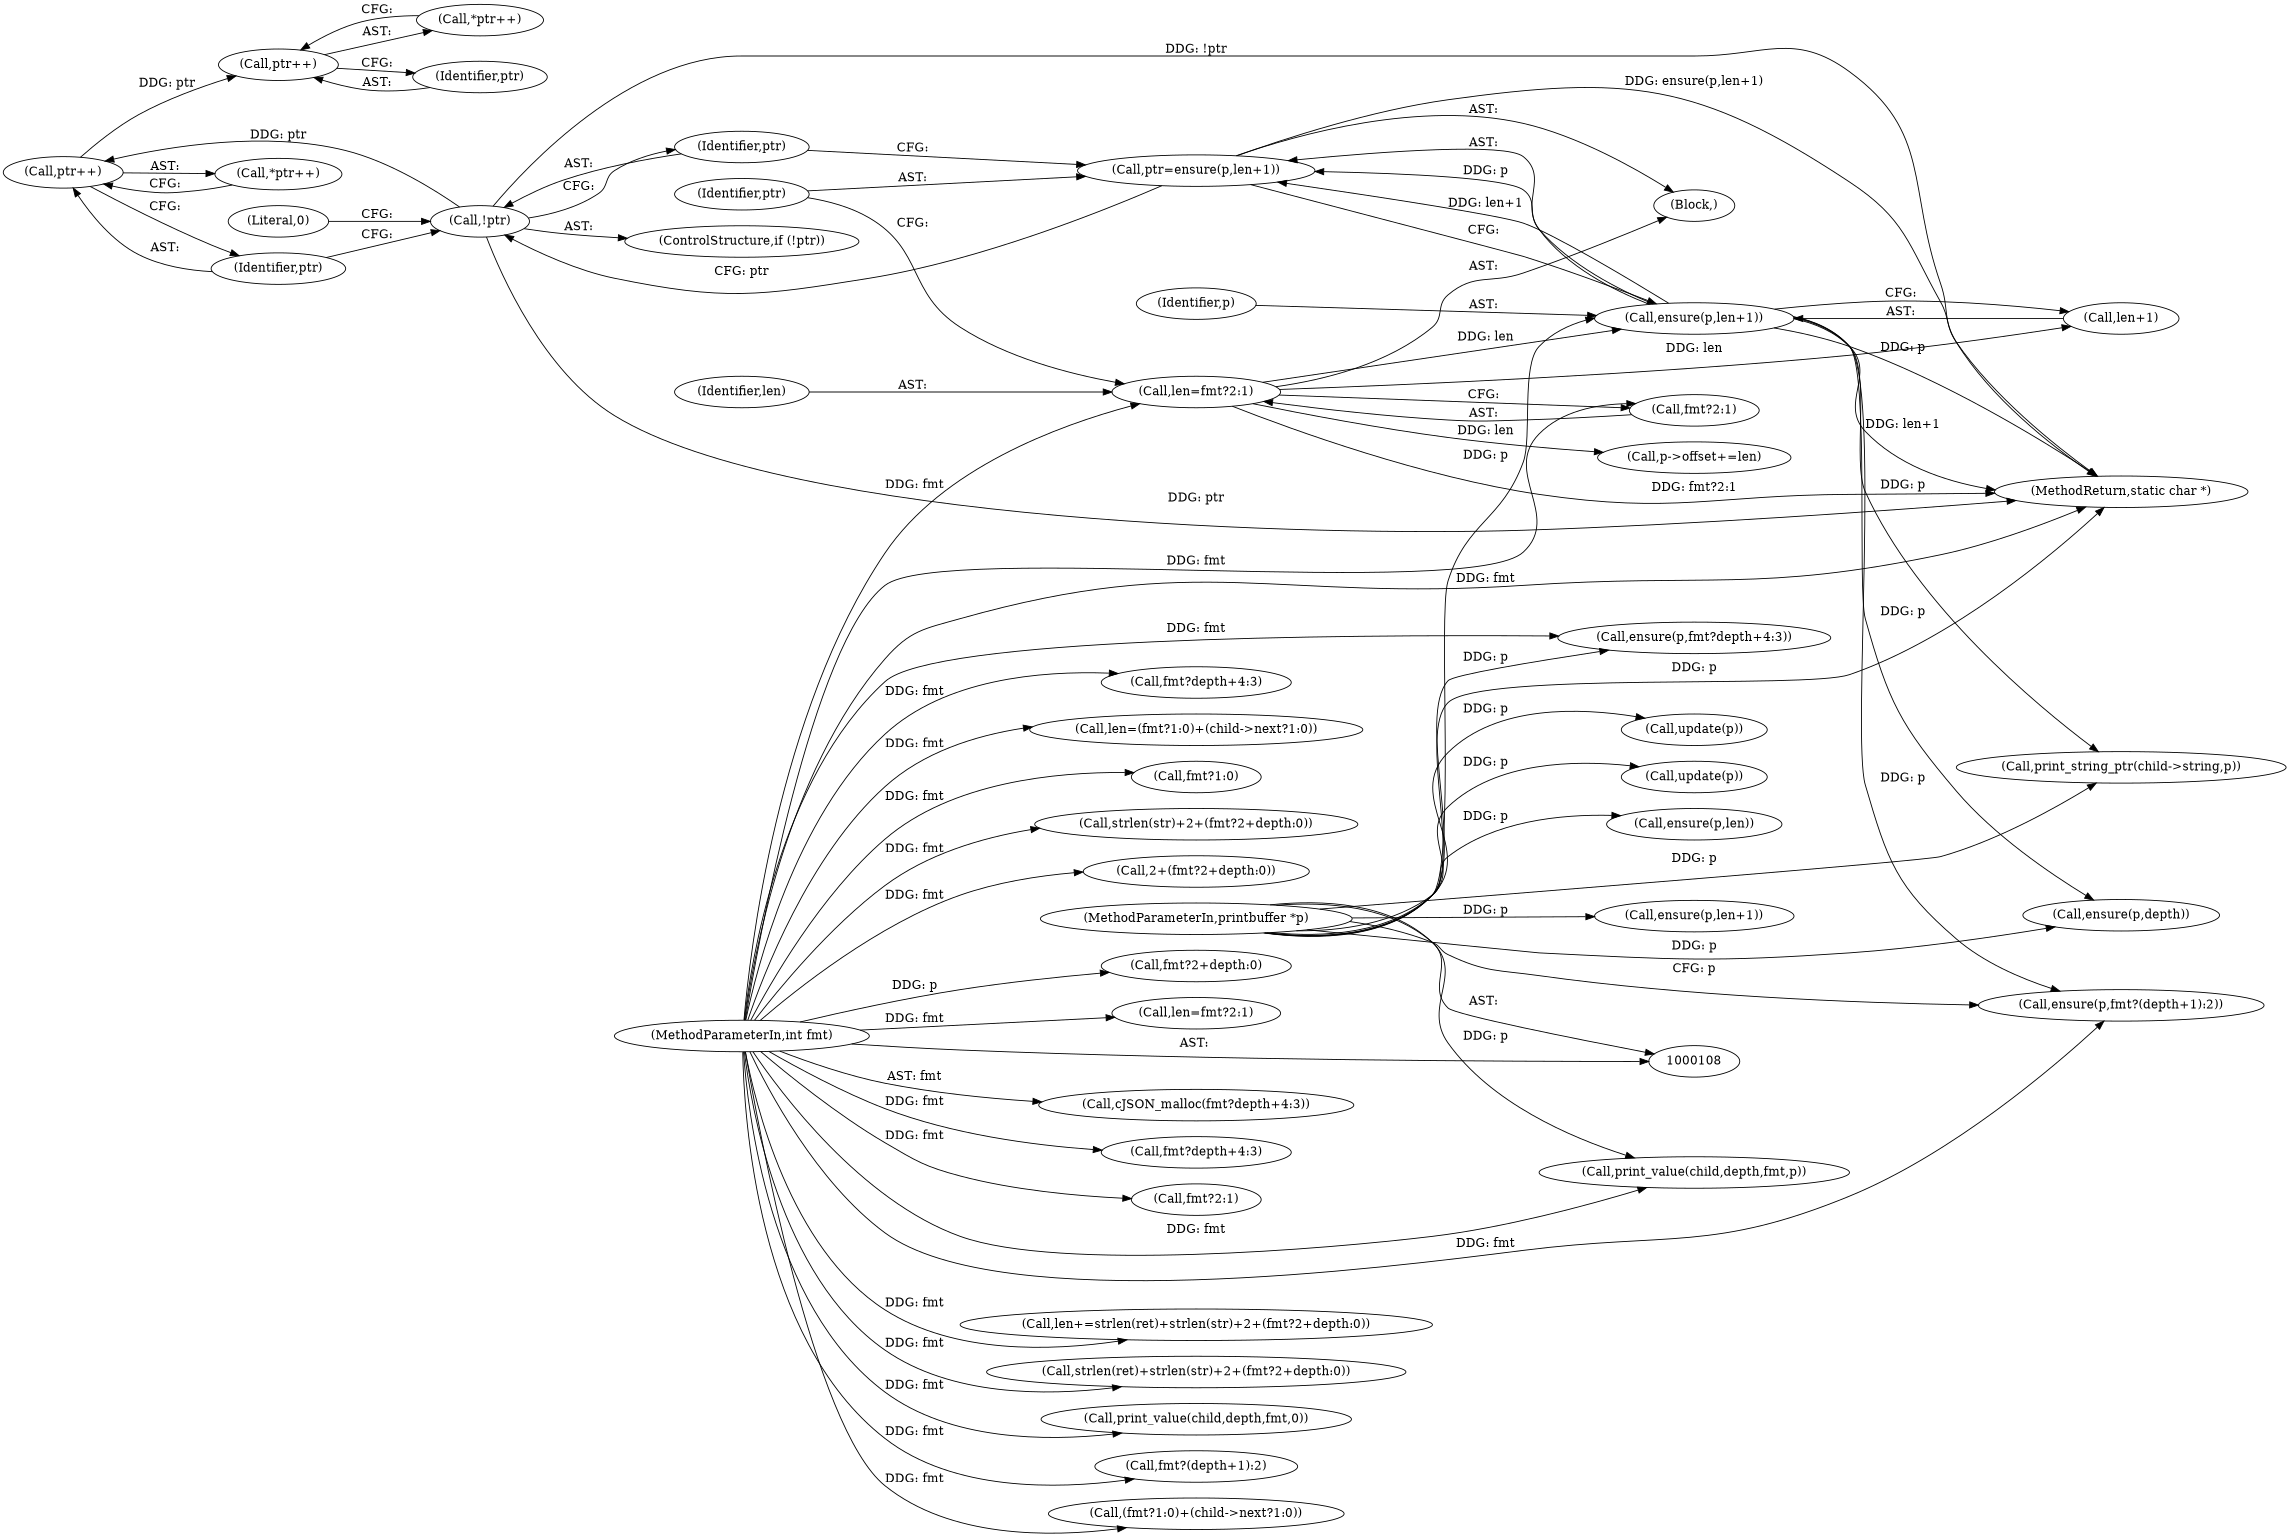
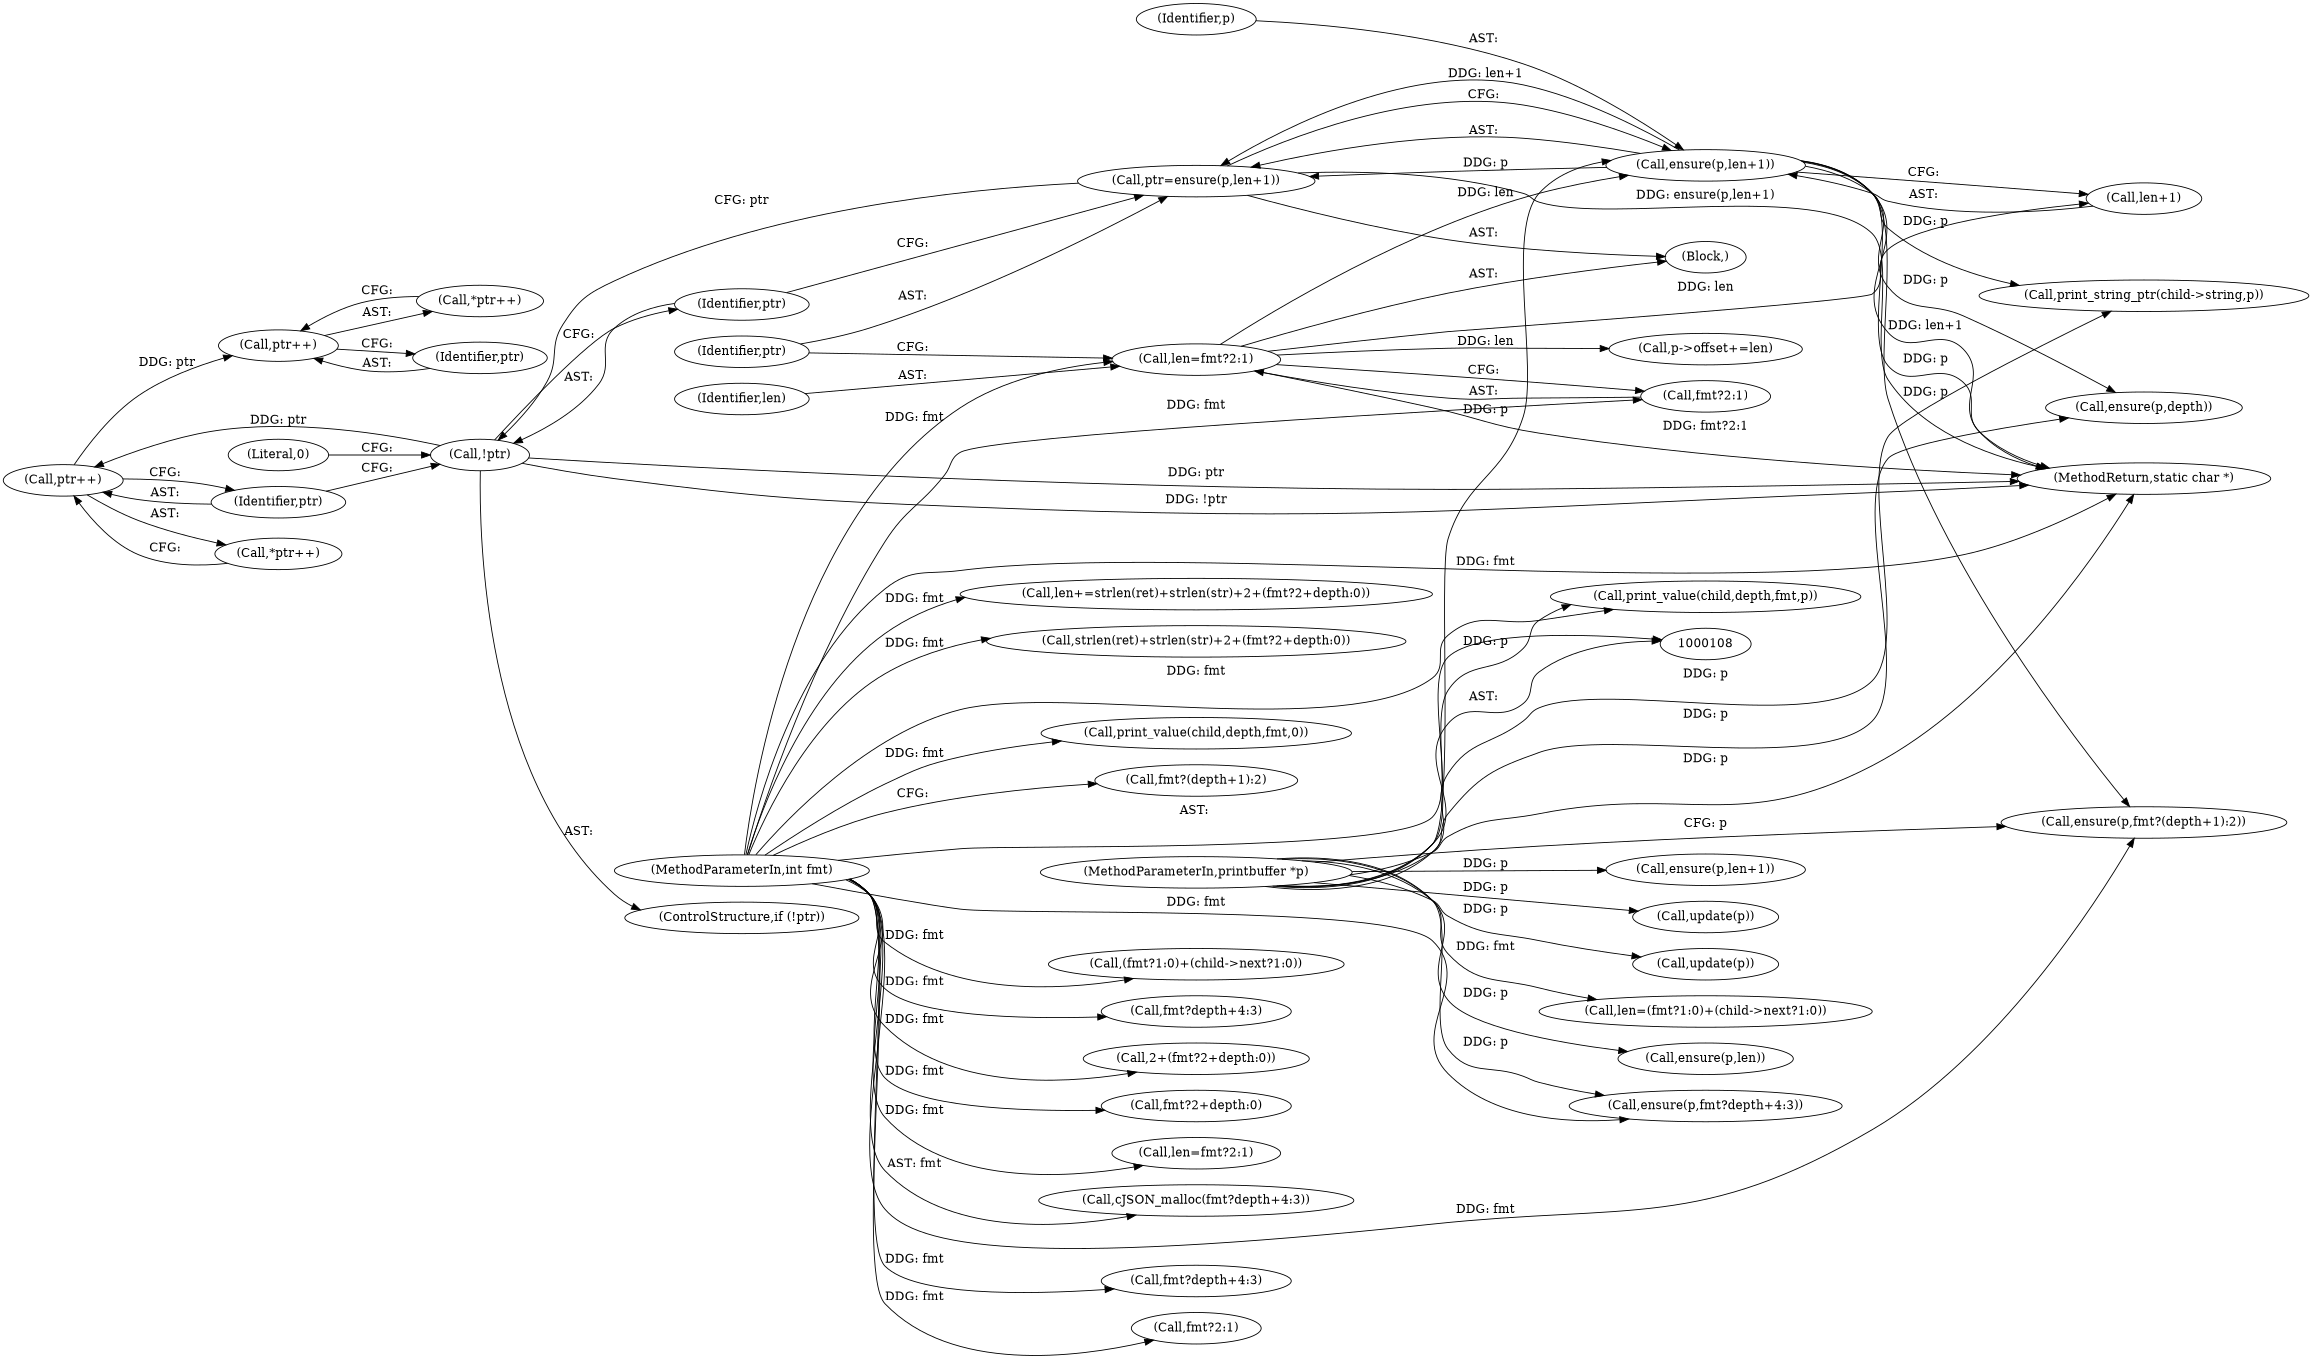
node "(Call,fmt?1:0)": removed
node "(Call,strlen(str)+2+(fmt?2+depth:0))": removed
edge "(MethodParameterIn,int fmt)" -> "(Call,len=(fmt?1:0)+(child->next?1:0))": now "(MethodParameterIn,printbuffer *p)" -> "(Call,len=(fmt?1:0)+(child->next?1:0))"
edge "(MethodParameterIn,int fmt)" -> "(Call,fmt?2+depth:0)": label "DDG: p" -> "DDG: fmt"
edge "(MethodParameterIn,int fmt)" -> "(Call,fmt?(depth+1):2)": label "DDG: fmt" -> "CFG: "
